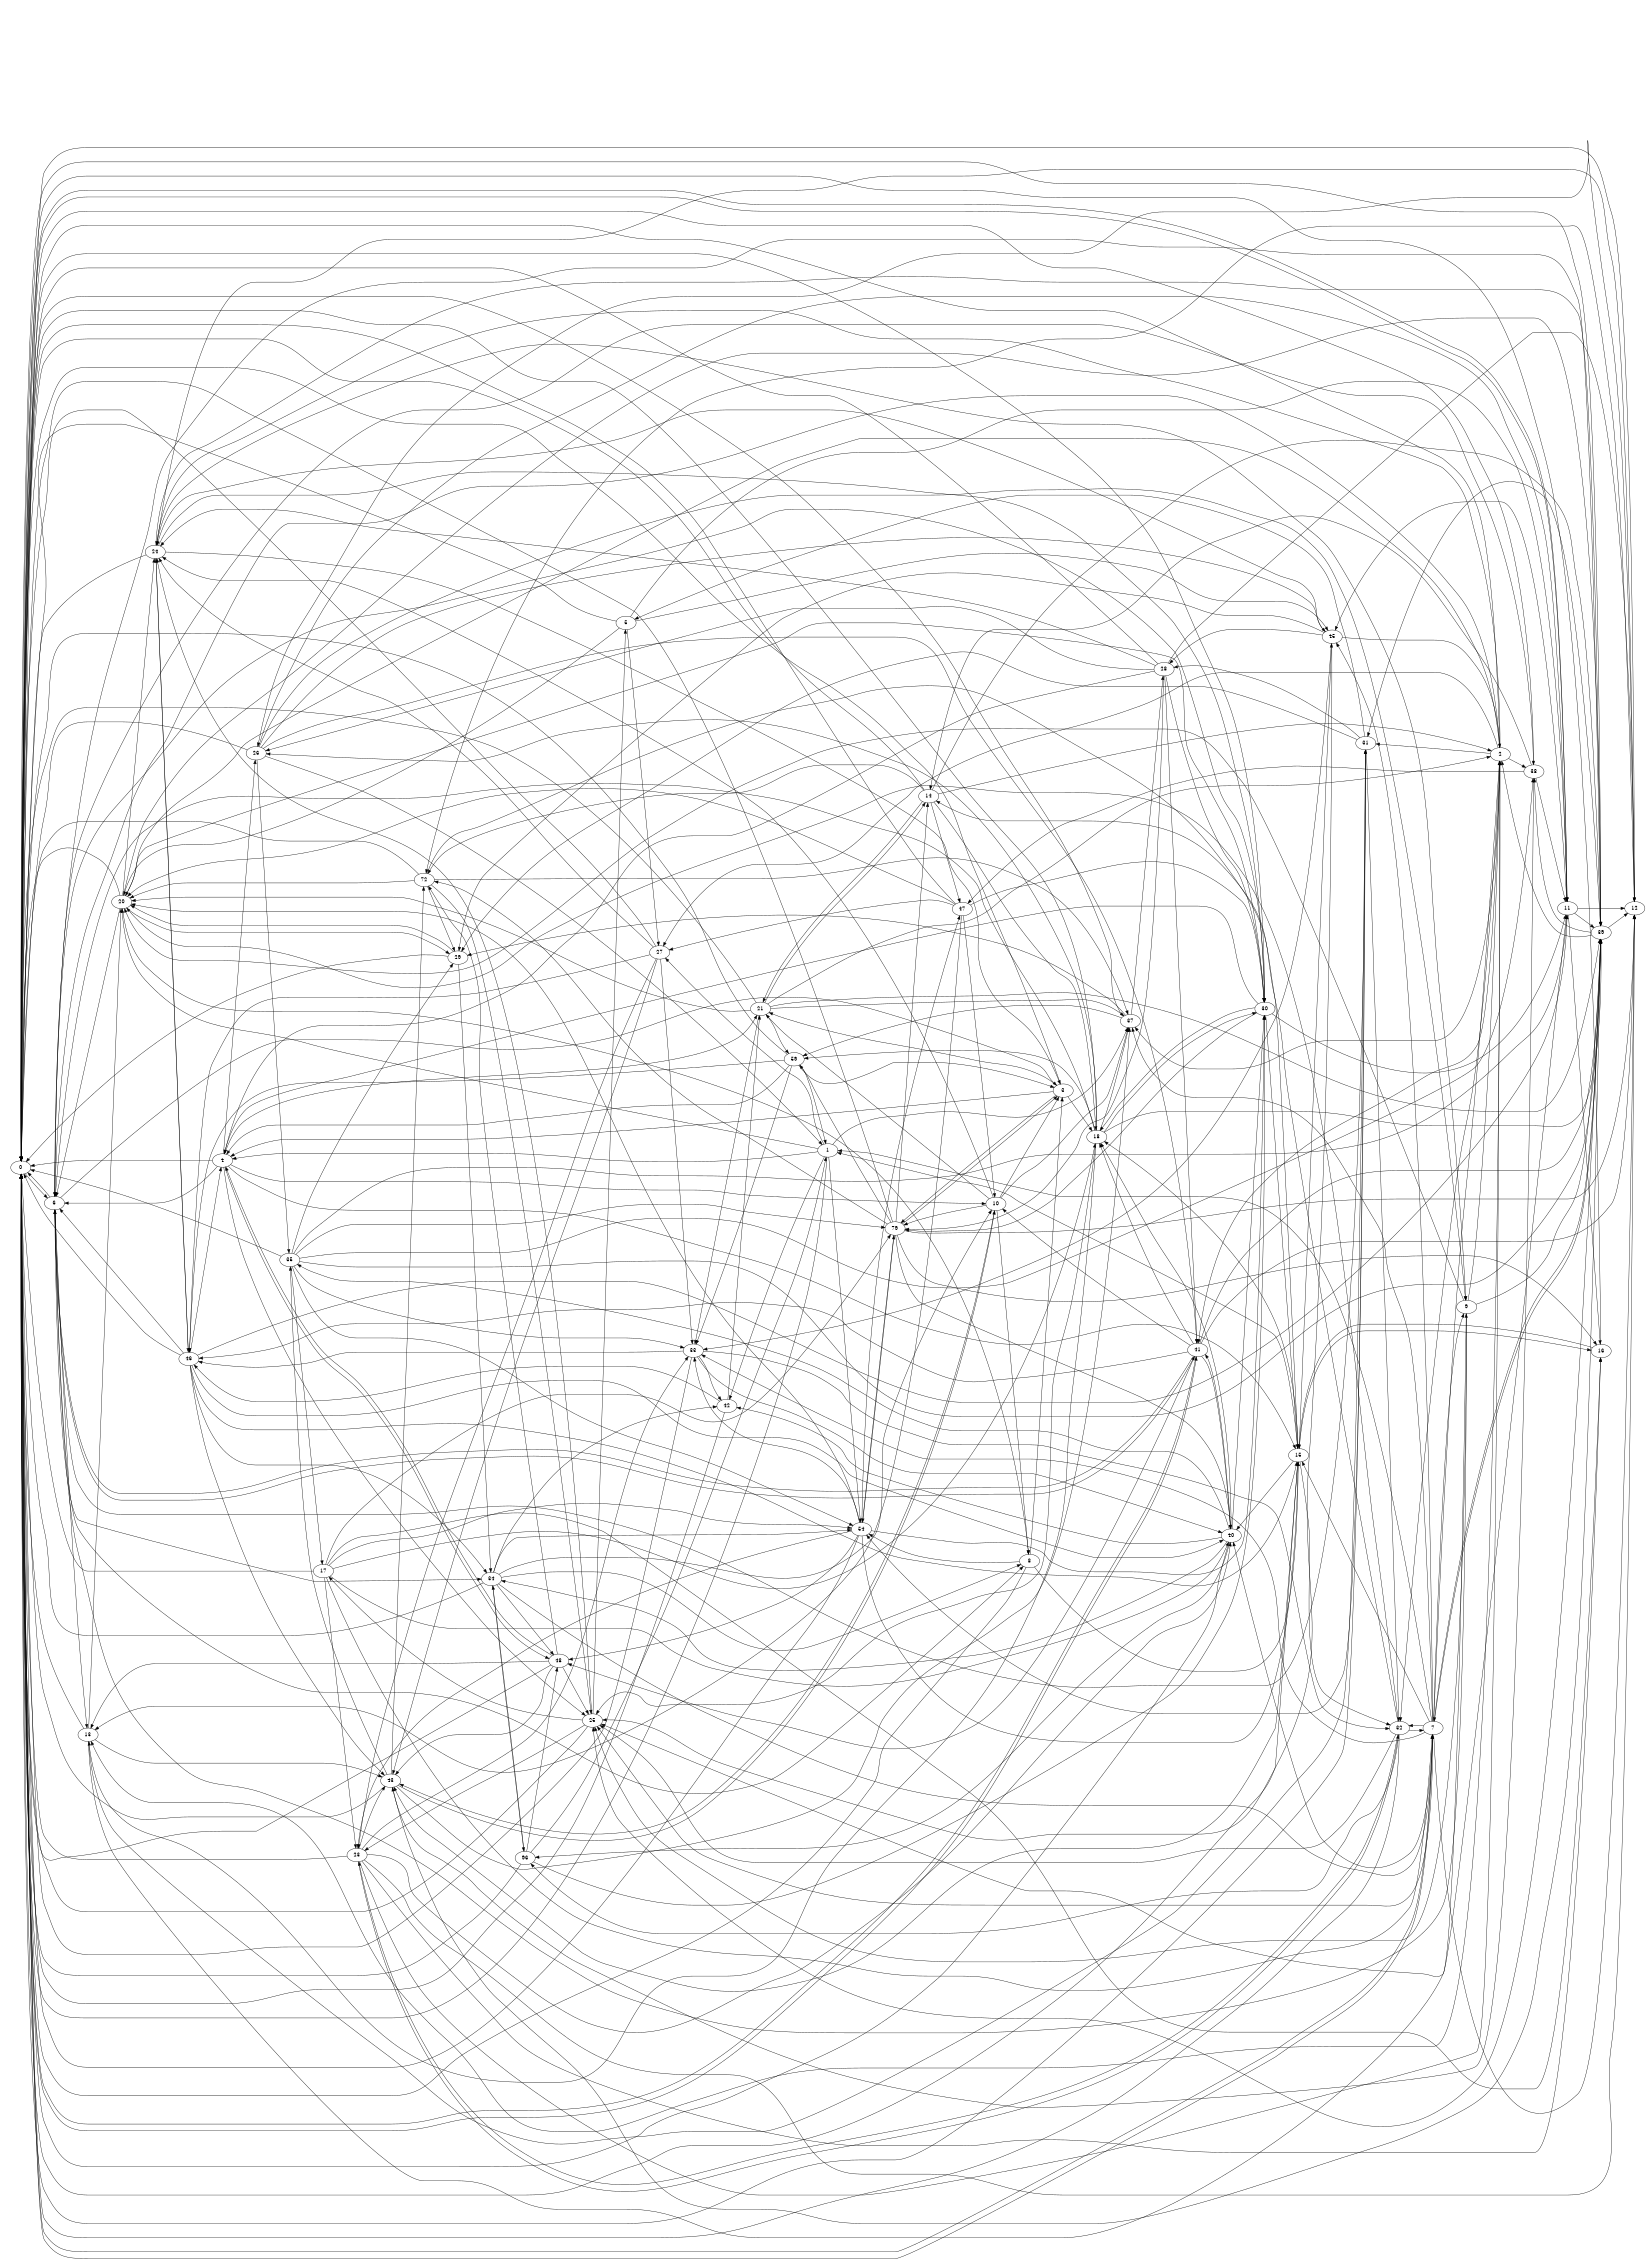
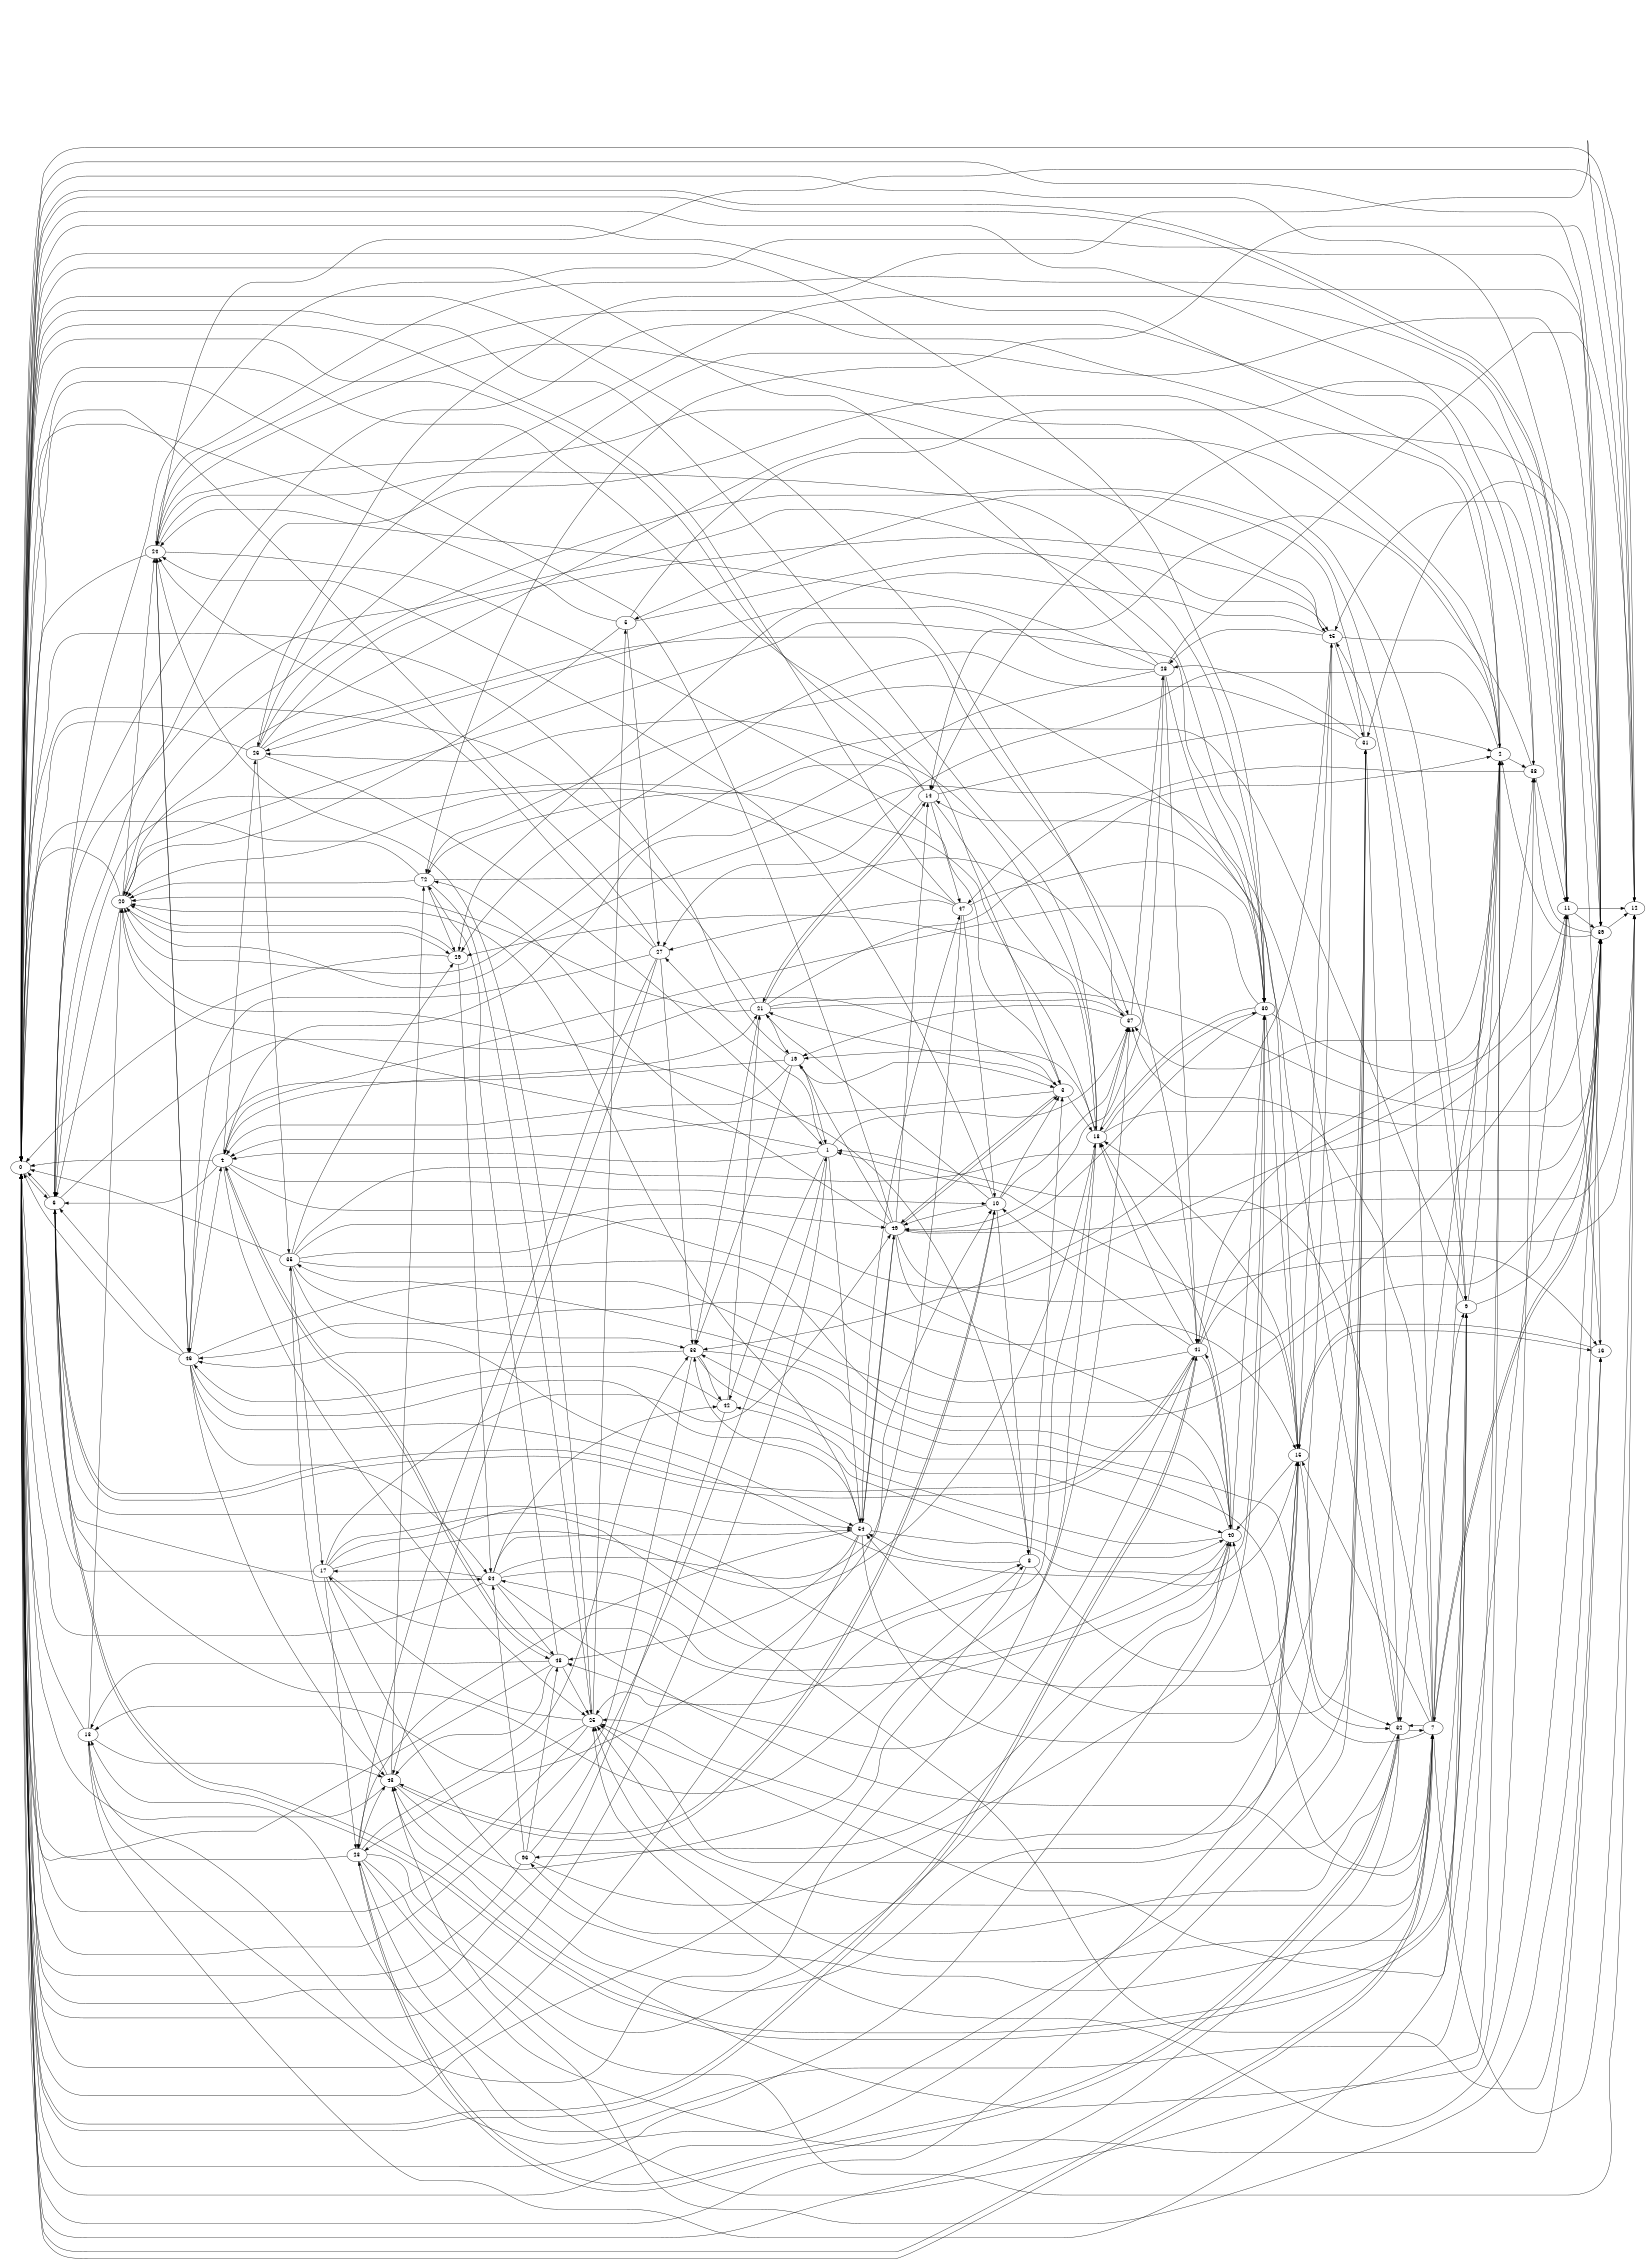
edge "14" -> "39": reversed
edge "2" -> "31": now "45" -> "31"
node "59": label "59" -> "19"
node "79": label "79" -> "49"
edge "6" -> "13": now "6" -> "9"
edge "34" -> "96": now "34" -> "17"
